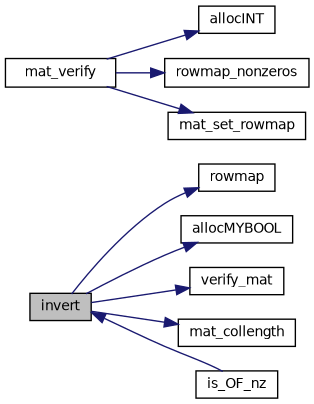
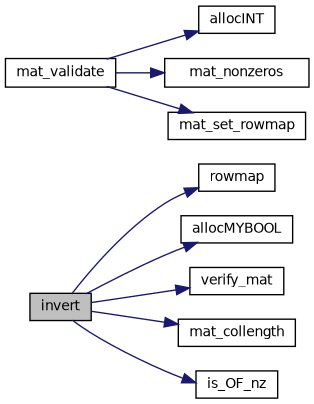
node "mat_verify": label "mat_verify" -> "mat_validate"
node "rowmap_nonzeros": label "rowmap_nonzeros" -> "mat_nonzeros"
edge "is_OF_nz" -> "invert": reversed
